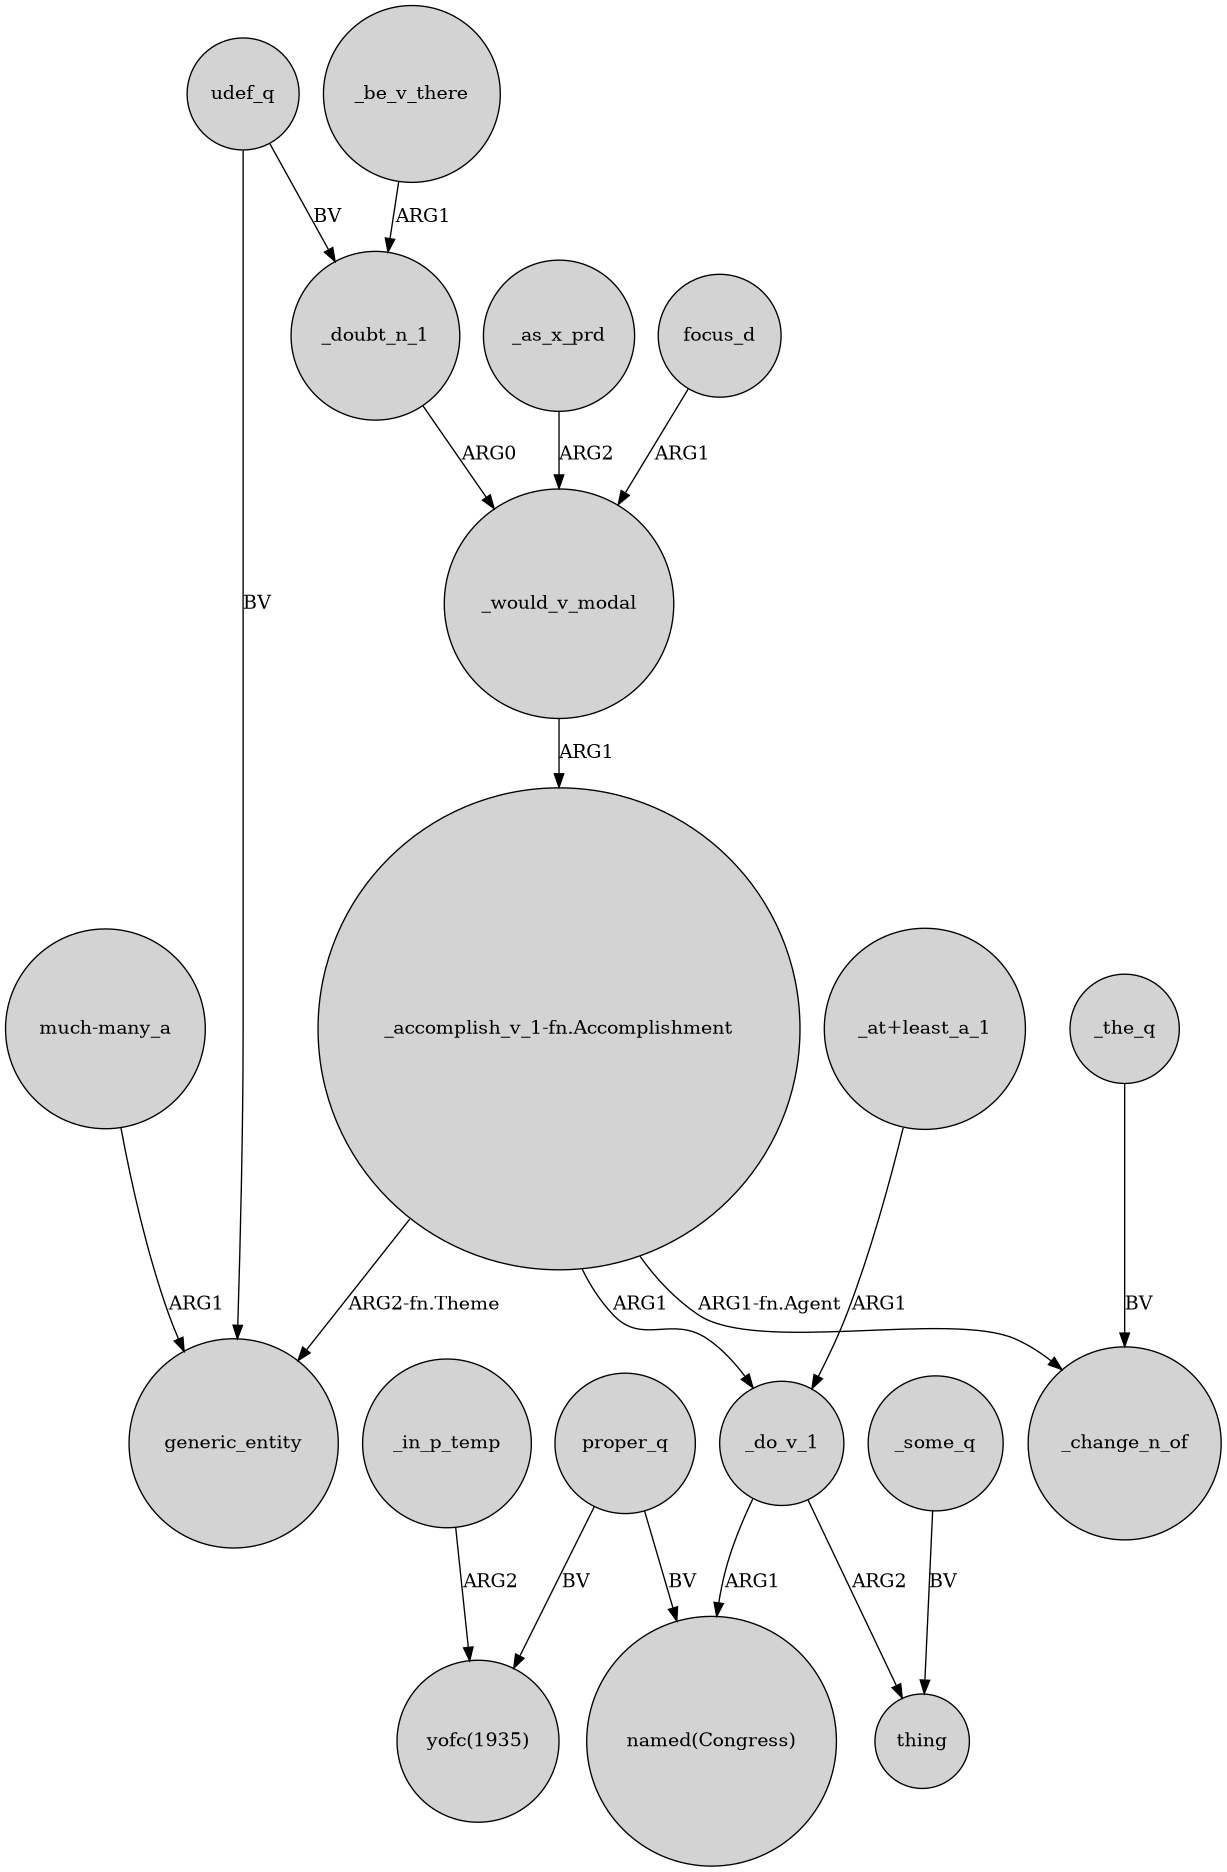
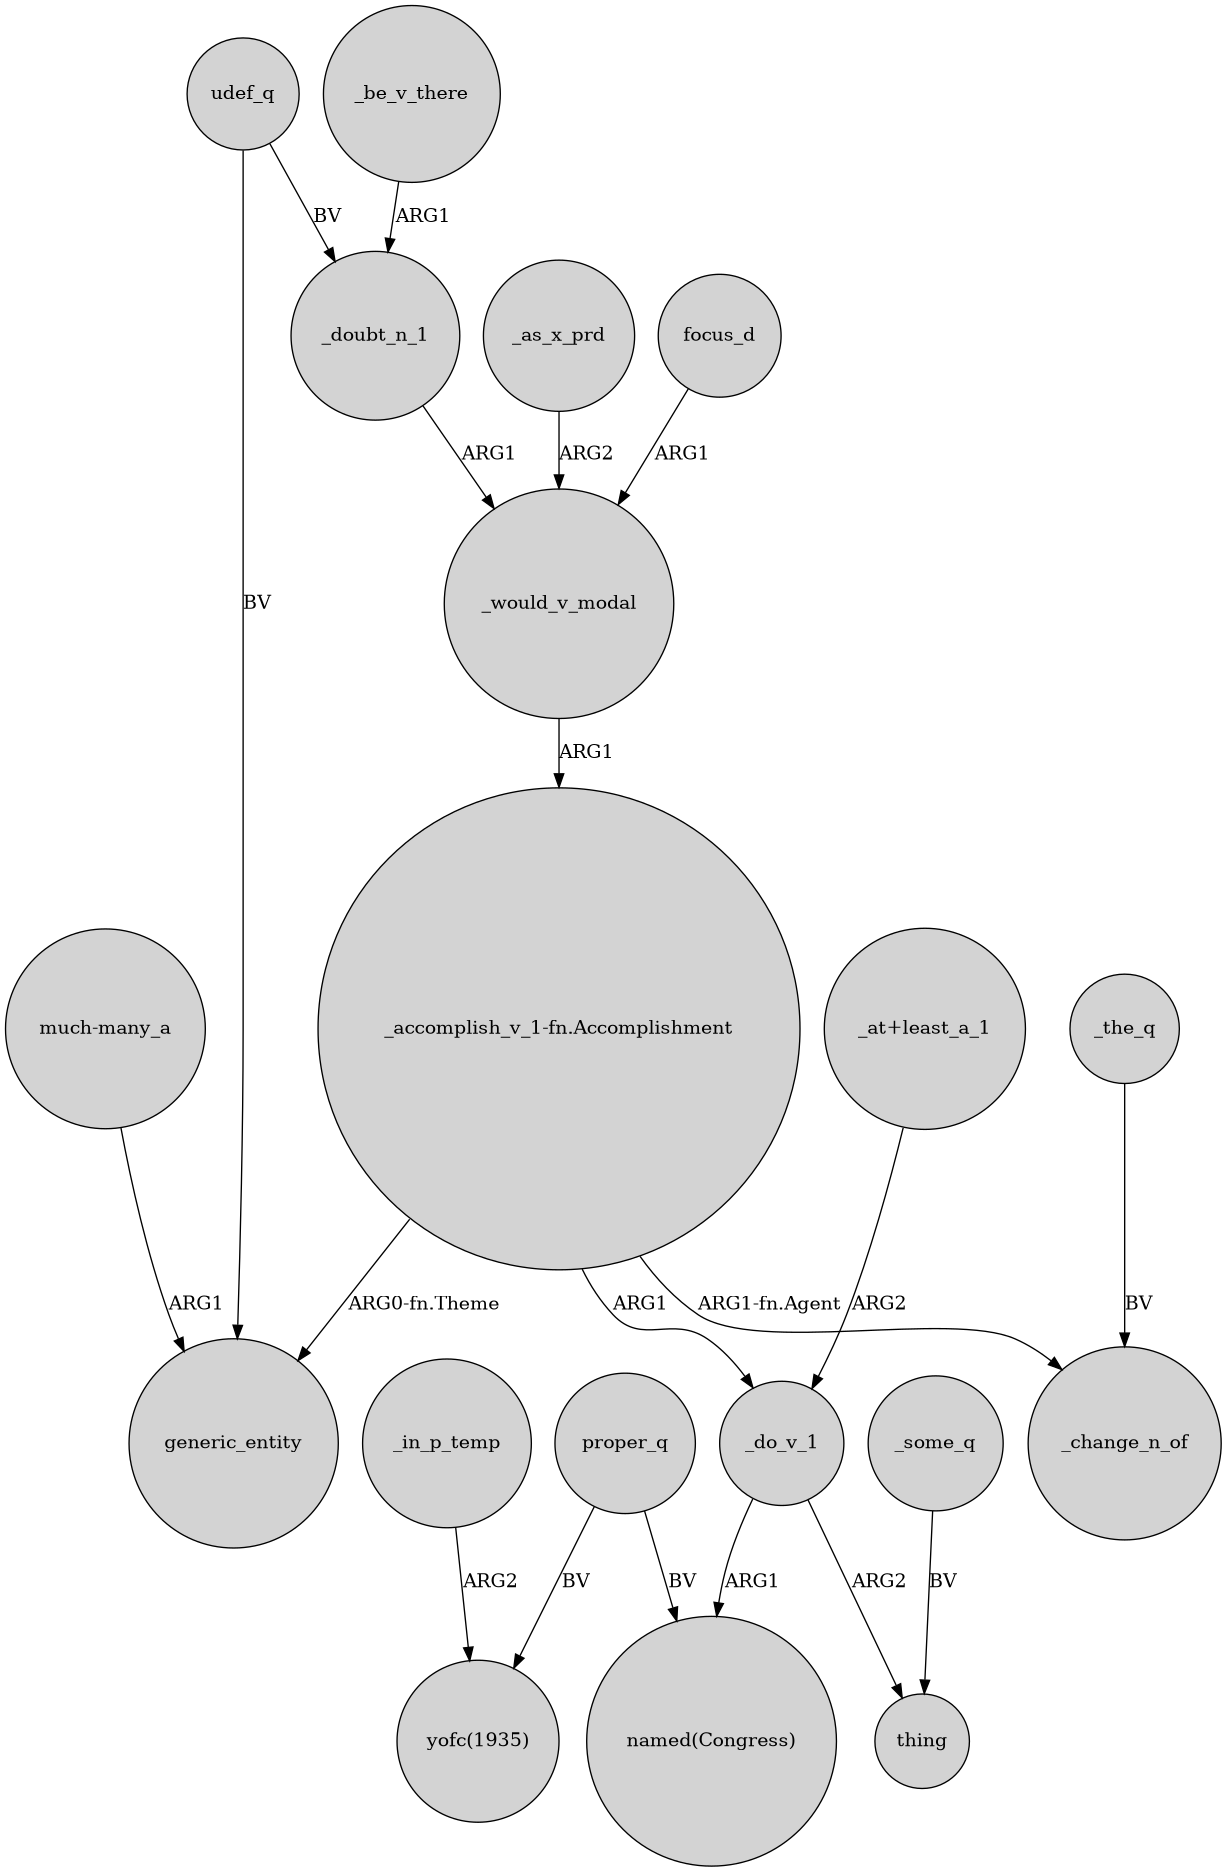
edge "_doubt_n_1" -> "_would_v_modal": label "ARG0" -> "ARG1"
edge "_accomplish_v_1-fn.Accomplishment" -> "generic_entity": label "ARG2-fn.Theme" -> "ARG0-fn.Theme"
edge "_at+least_a_1" -> "_do_v_1": label "ARG1" -> "ARG2"
